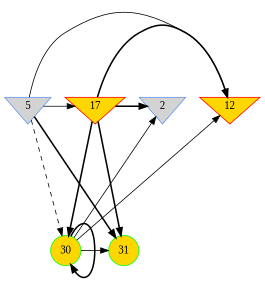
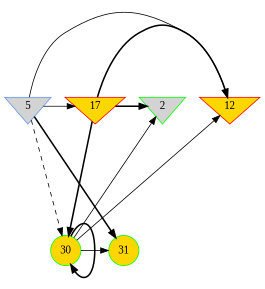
node "2": color cornflowerblue -> green
edge "17" -> "31": removed
